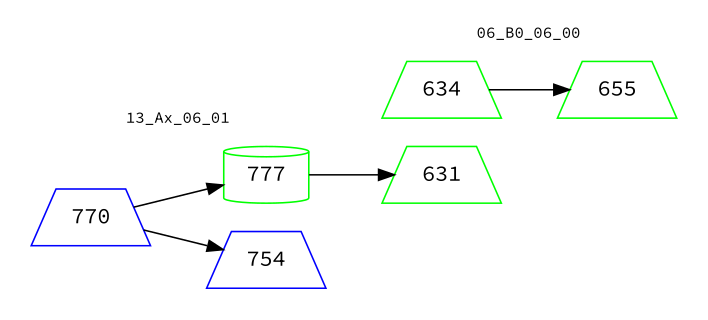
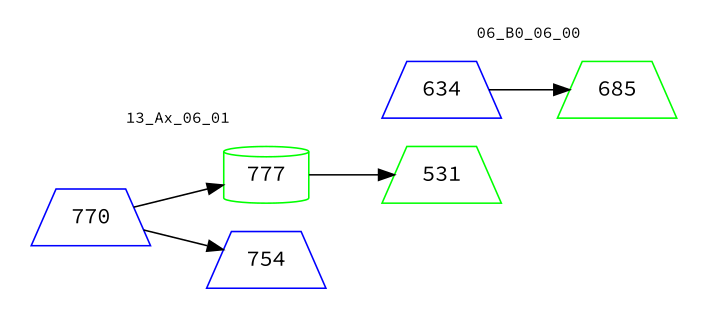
node "634": color green -> blue
node "655": label "655" -> "685"
node "631": label "631" -> "531"
